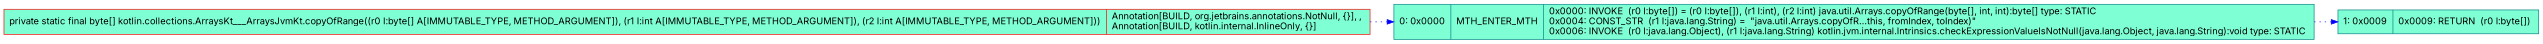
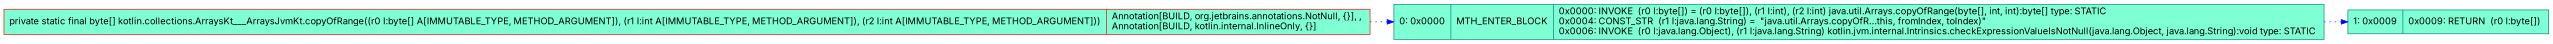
node "0: 0x0000": text "MTH_ENTER_MTH" -> "MTH_ENTER_BLOCK"
